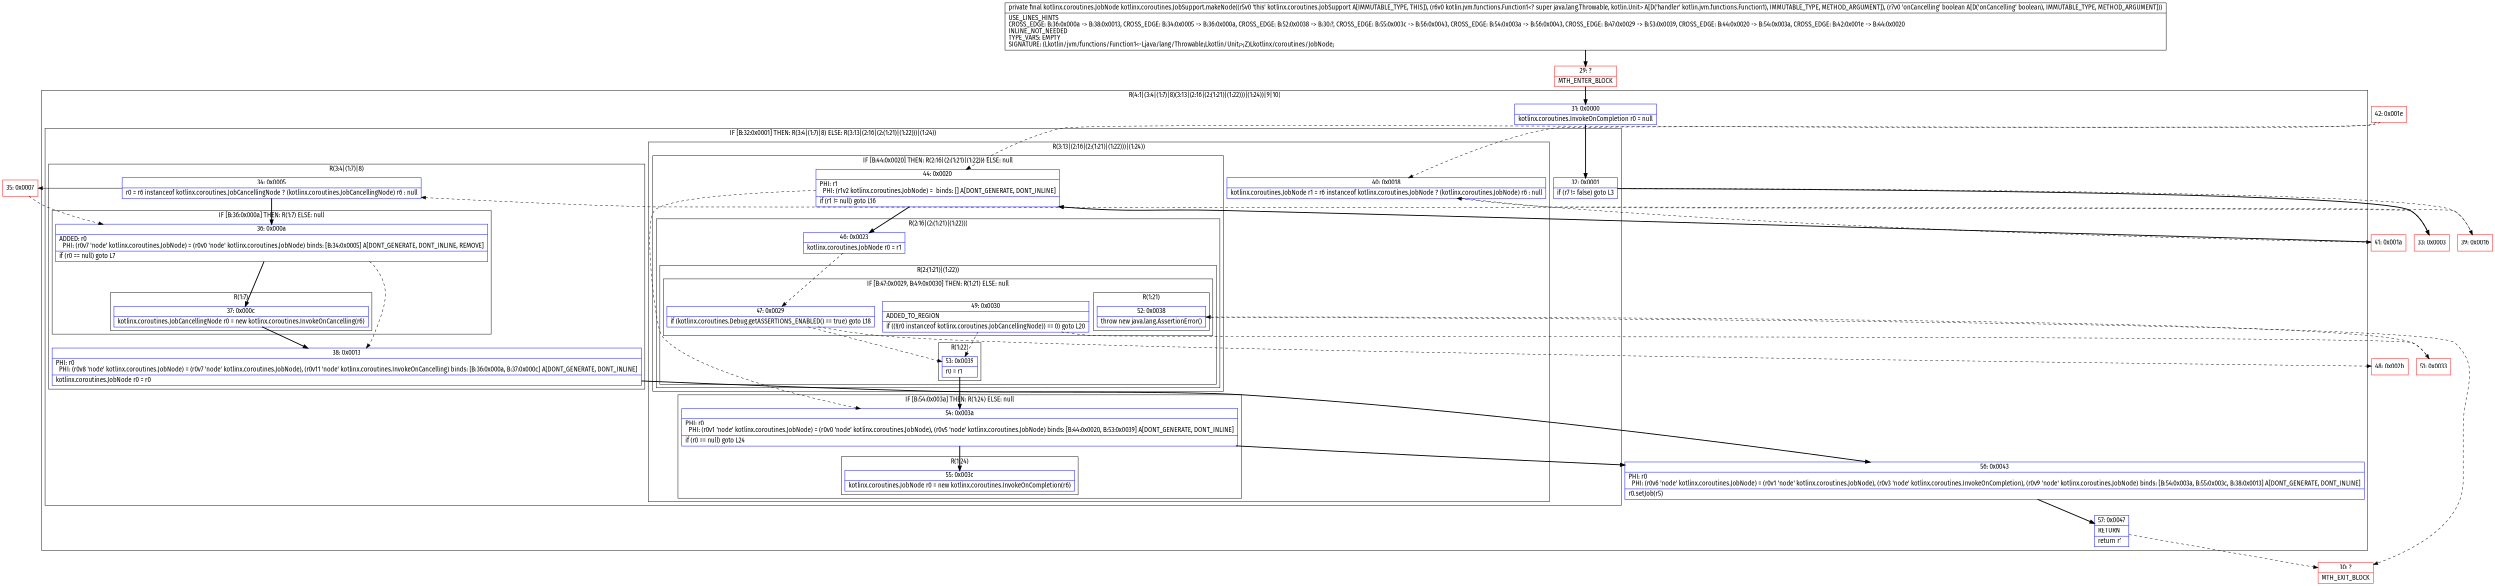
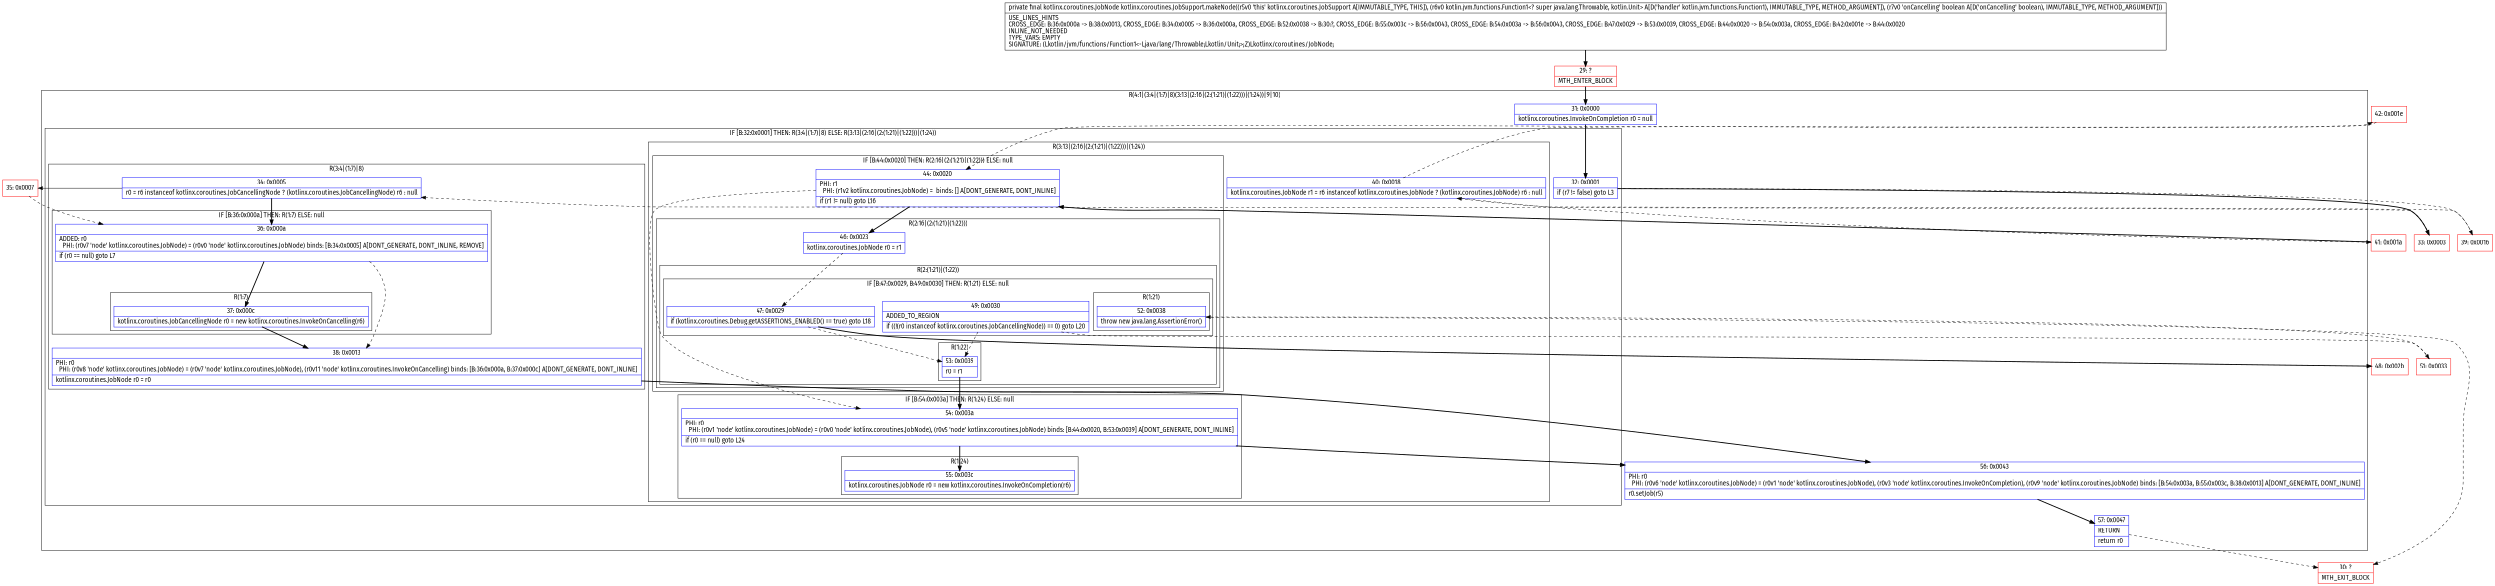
edge "42: 0x001e" -> "40: 0x0018": reversed
edge "47: 0x0029" -> "48: 0x002b": style dashed -> bold
node "57: 0x0047": text "return r1" -> "return r0"
